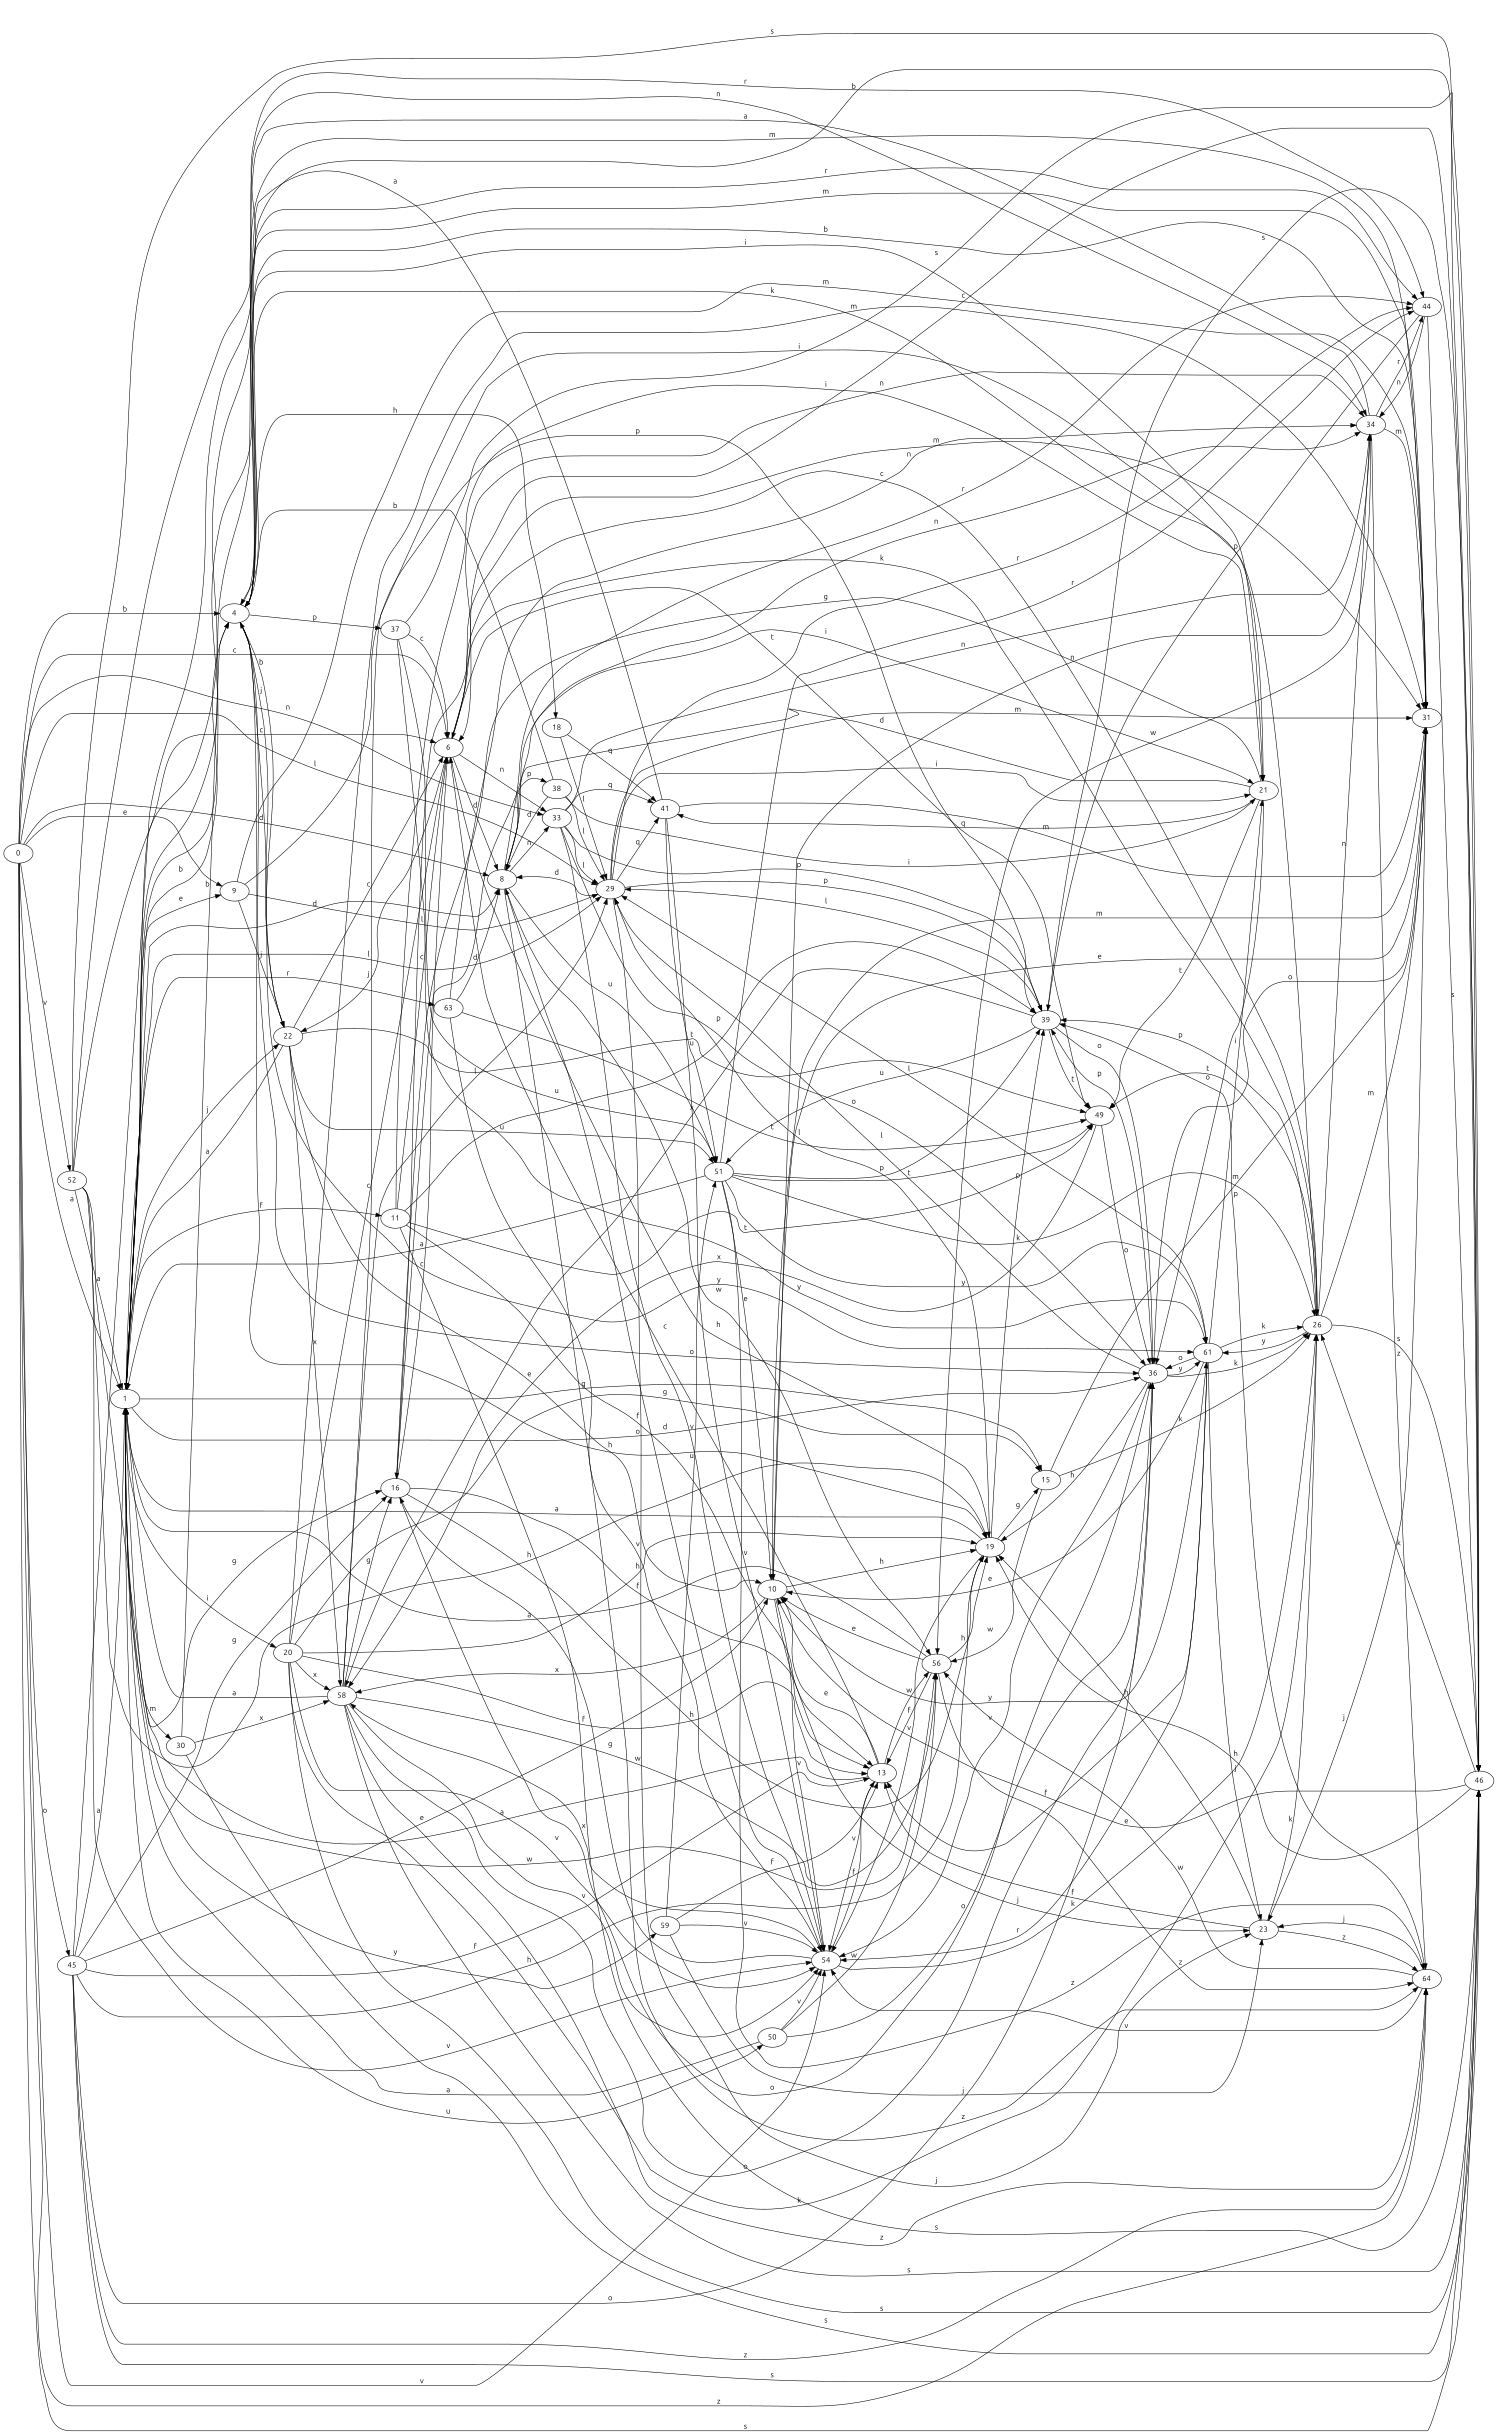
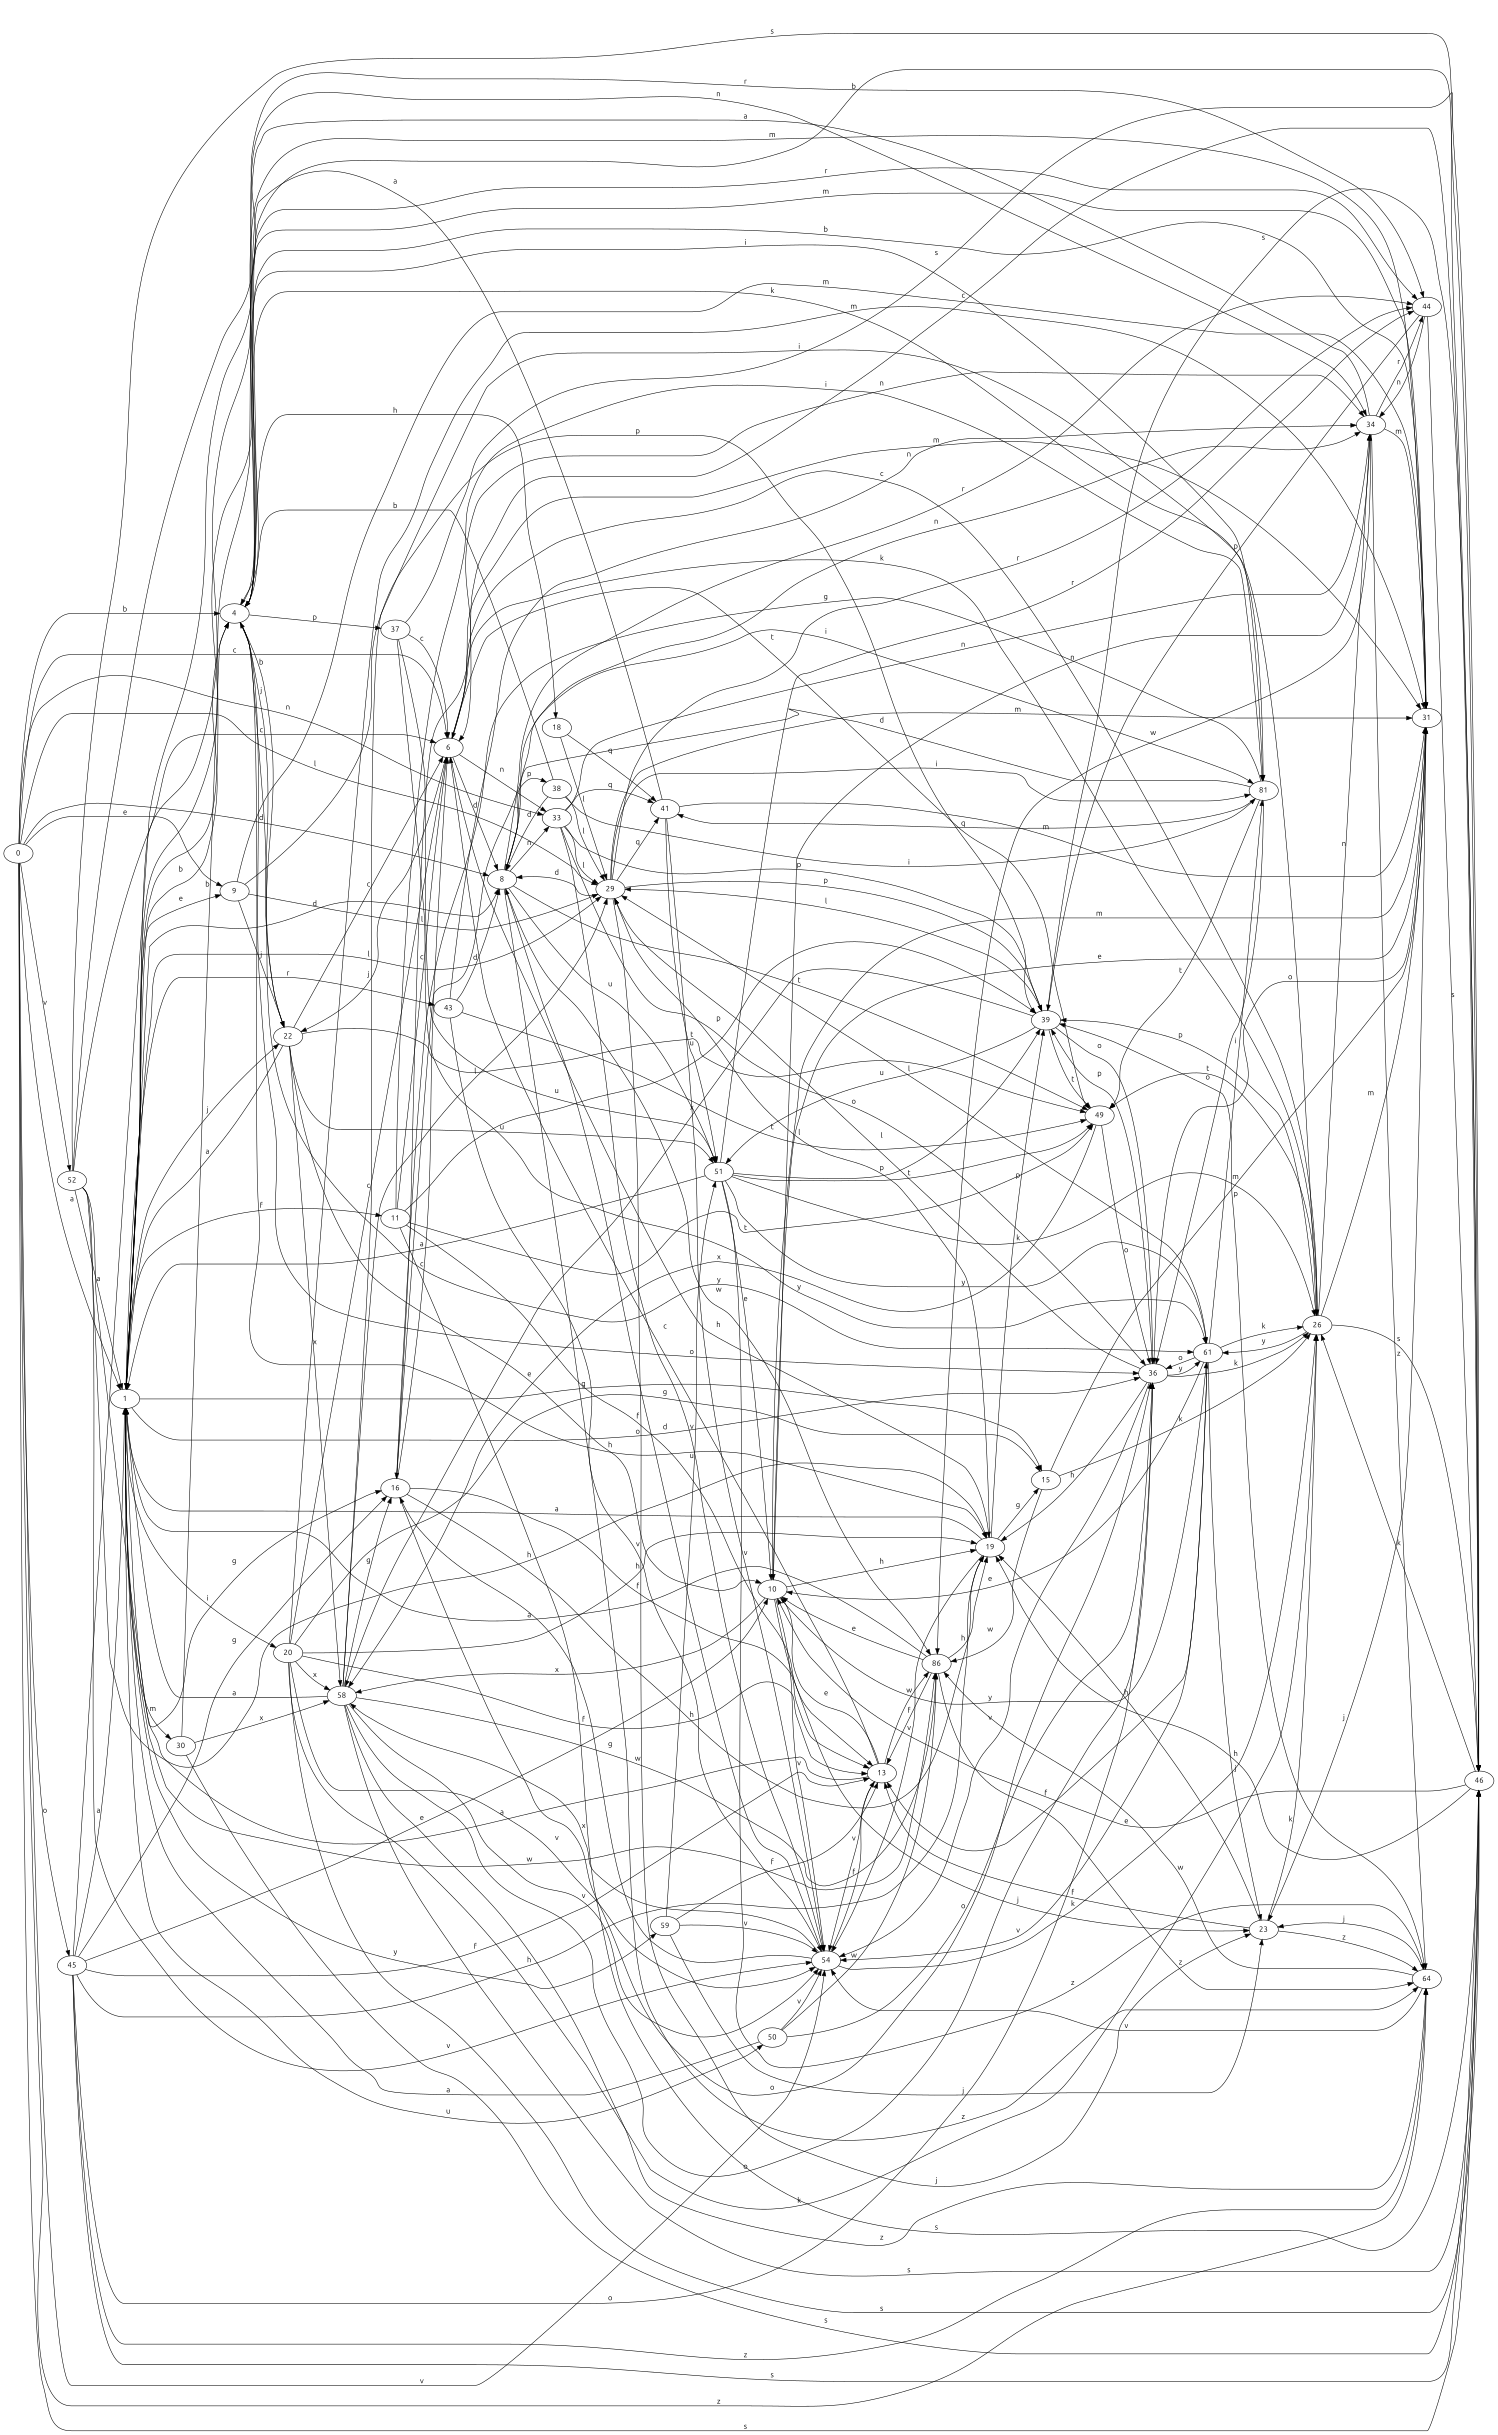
node "21": label "21" -> "81"
edge "8" -> "49": added, label "t"
node "63": label "63" -> "43"
node "56": label "56" -> "86"
edge "61" -> "54": label "r" -> "v"
